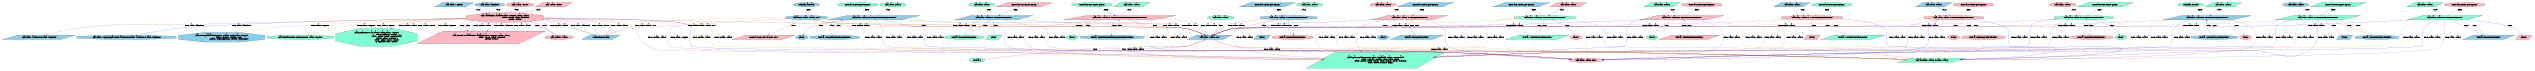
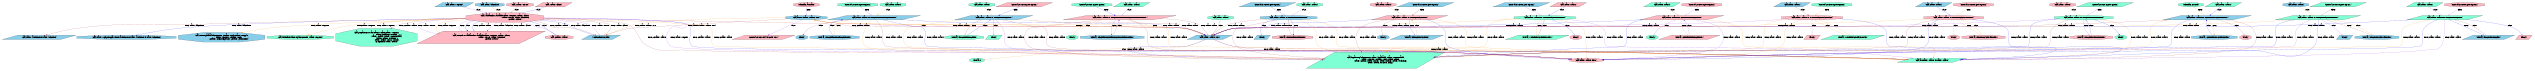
node "(Identifier,au_state)": fillcolor skyblue -> lightpink
edge "(Literal,0)" -> "(Call,state->status != 0)": removed, label "AST:"
